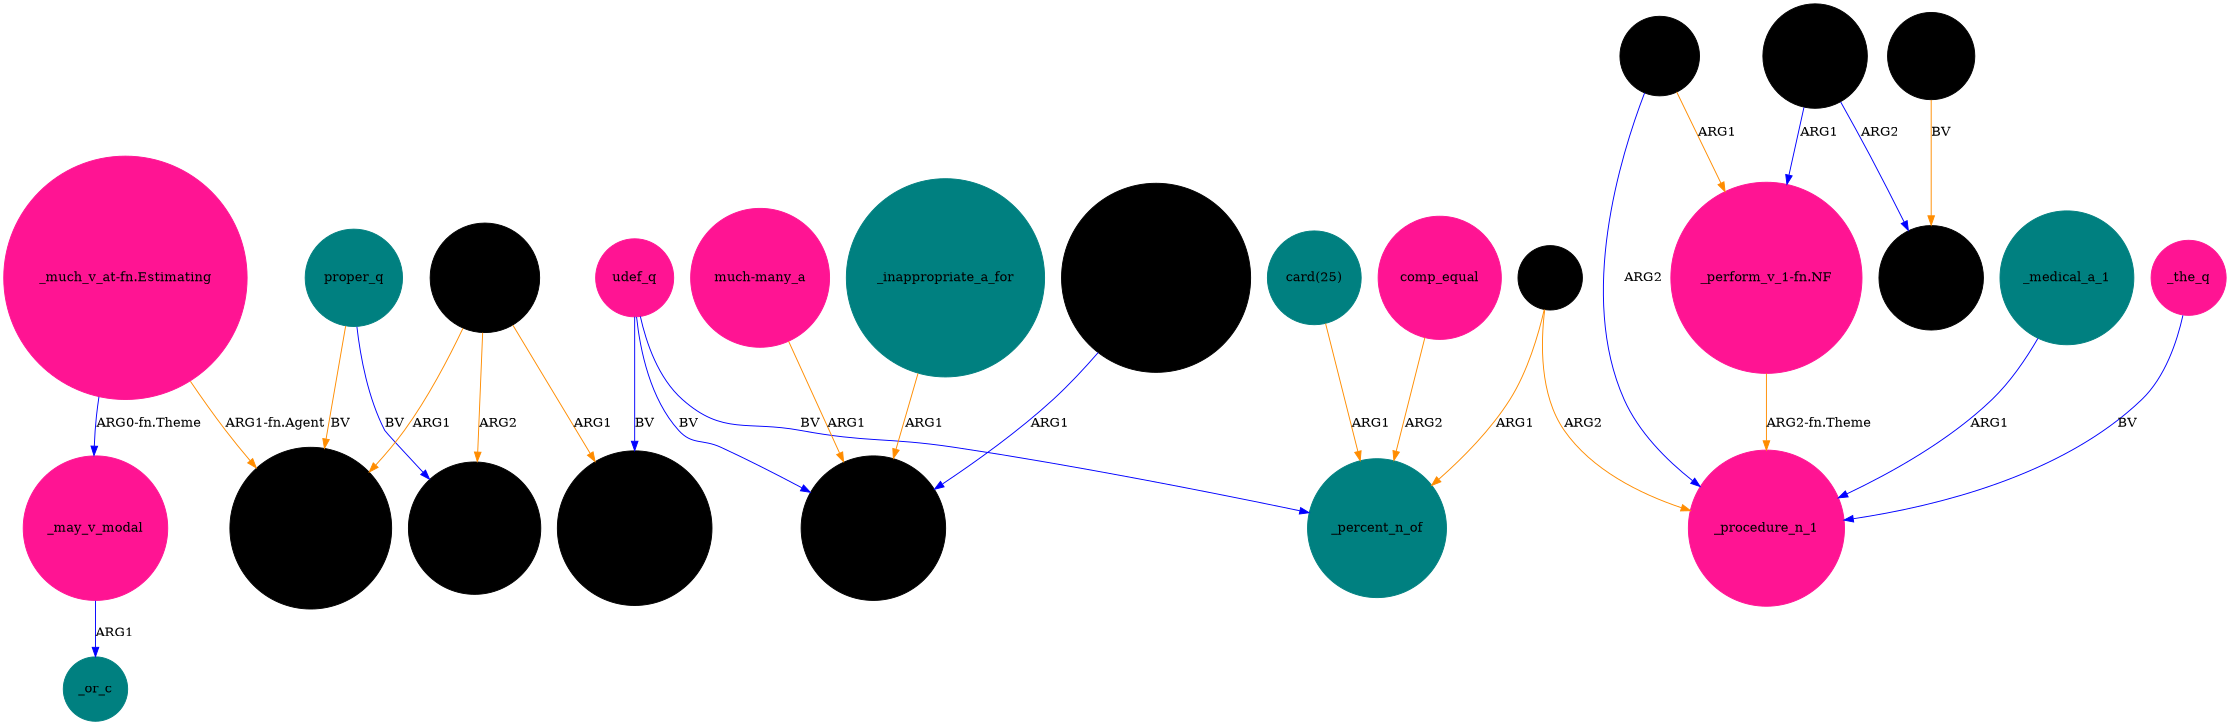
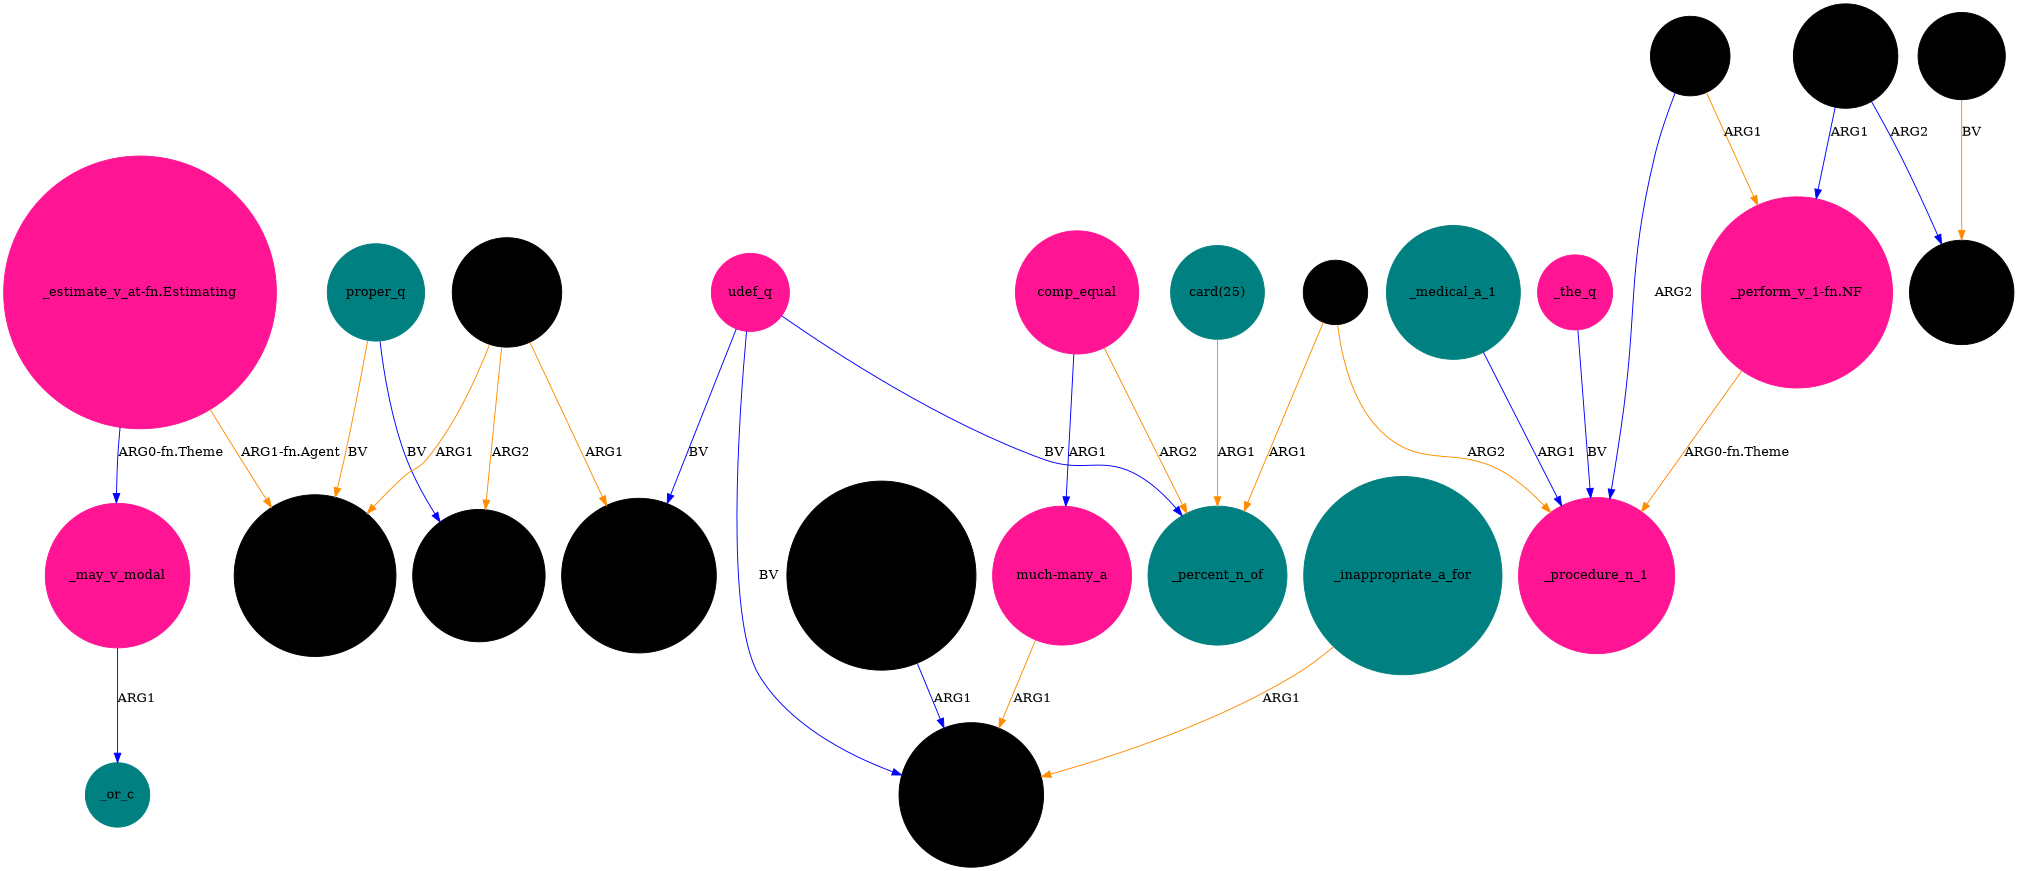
node "_much_v_at-fn.Estimating": label "_much_v_at-fn.Estimating" -> "_estimate_v_at-fn.Estimating"
edge "_perform_v_1-fn.NF" -> "_procedure_n_1": label "ARG2-fn.Theme" -> "ARG0-fn.Theme"
edge "comp_equal" -> "much-many_a": added, label "ARG1"
